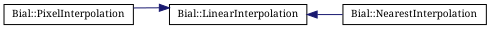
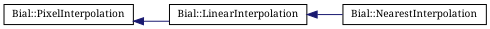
edge "Bial::PixelInterpolation" -> "Bial::LinearInterpolation": reversed
